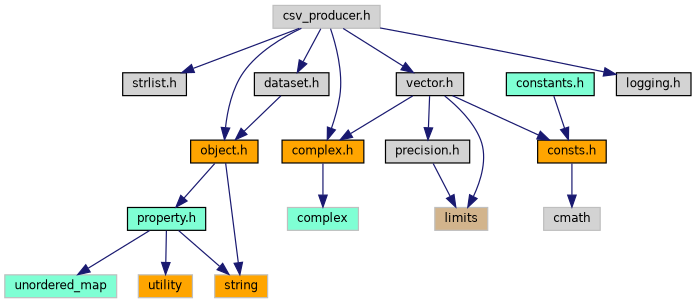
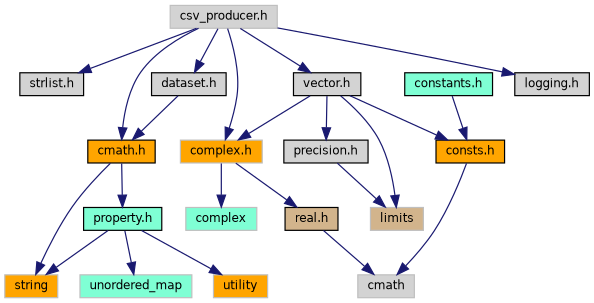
node "object.h": label "object.h" -> "cmath.h"
node "complex.h": color black -> grey75
node "real.h": added
